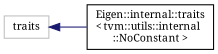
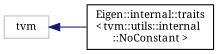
node "traits": label "traits" -> "tvm"
